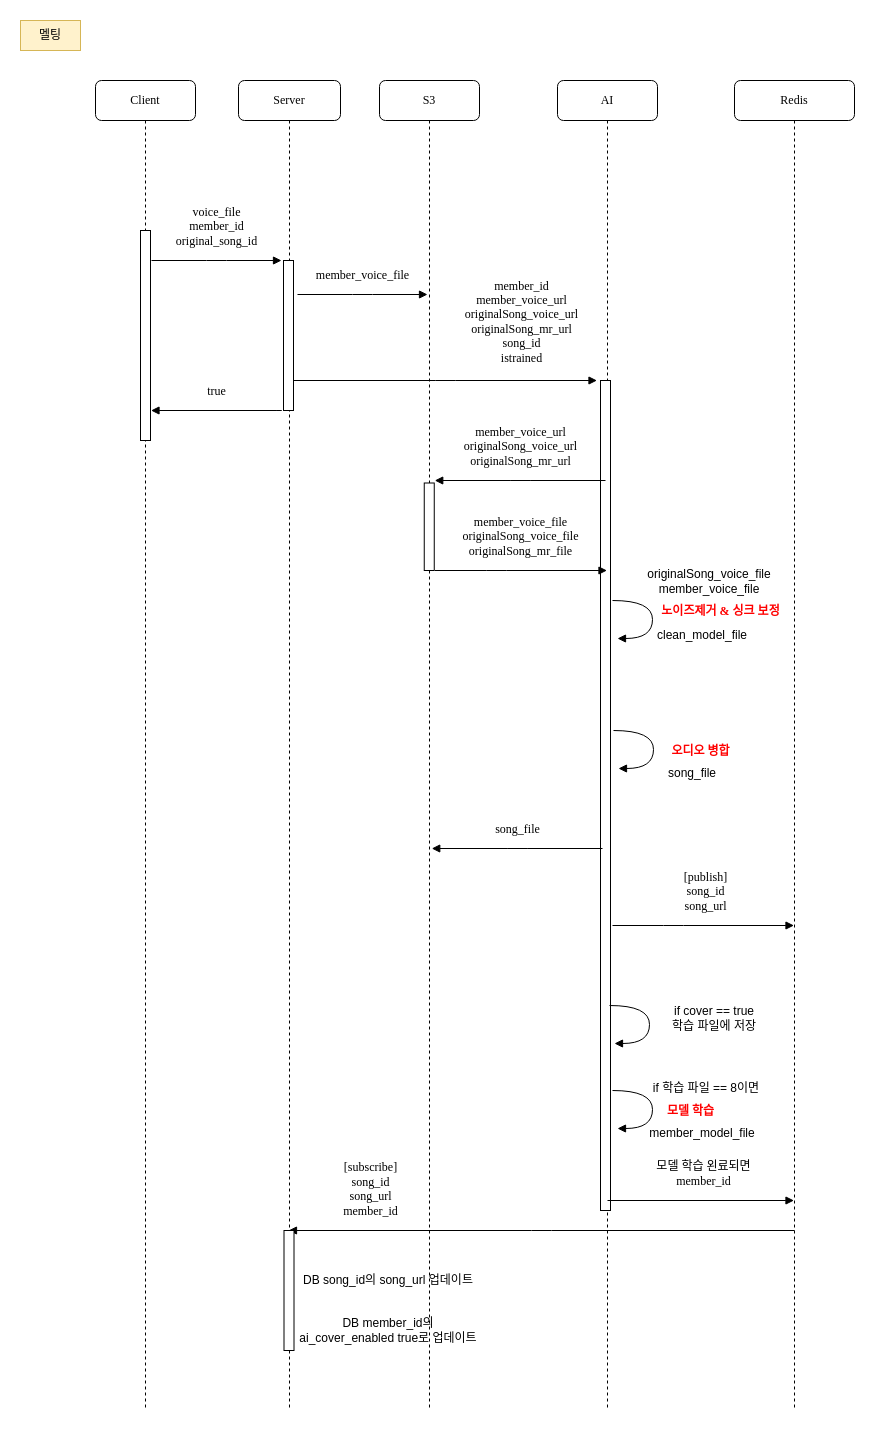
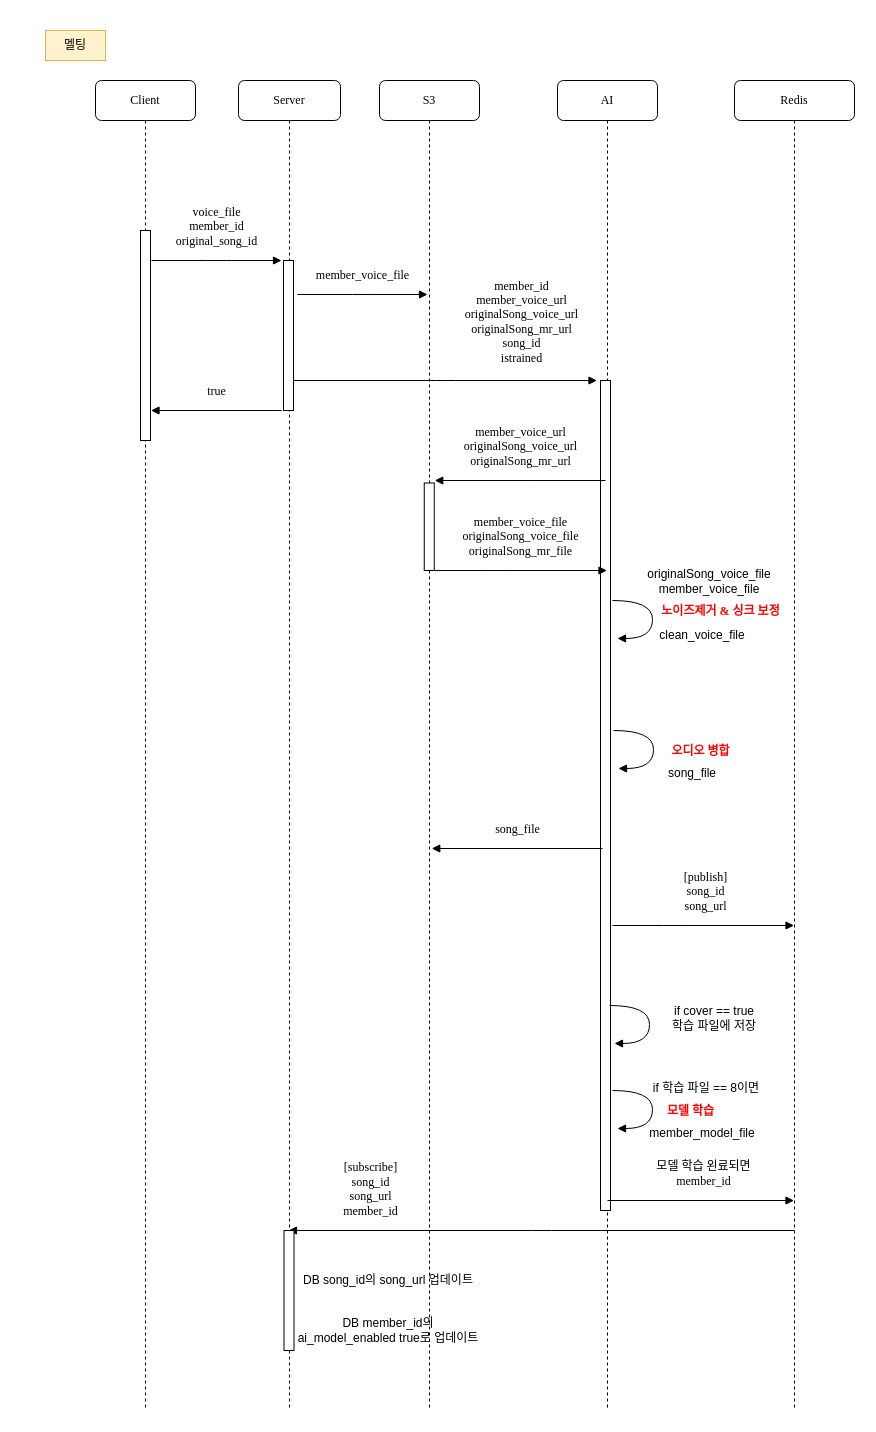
node "멜팅": moved (51, 36) -> (76, 46)
node "clean_model_file": label "clean_model_file" -> "clean_voice_file"
node "DB member_id의 ai_cover_enabled true로 업데이트": label "DB member_id의 ai_cover_enabled true로 업데이트" -> "DB member_id의 ai_model_enabled true로 업데이트"
